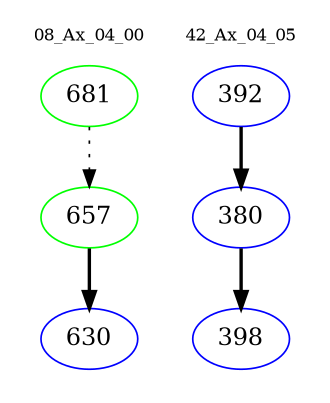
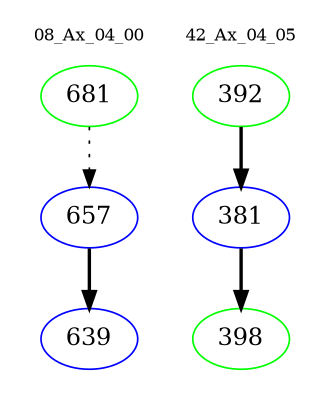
node "392": color blue -> green
node "657": color green -> blue
node "380": label "380" -> "381"
node "630": label "630" -> "639"
node "398": color blue -> green
